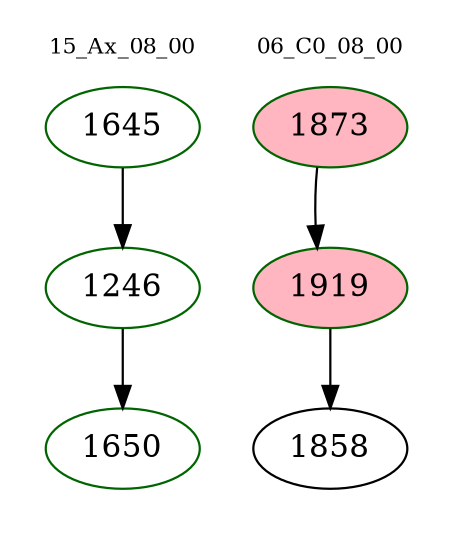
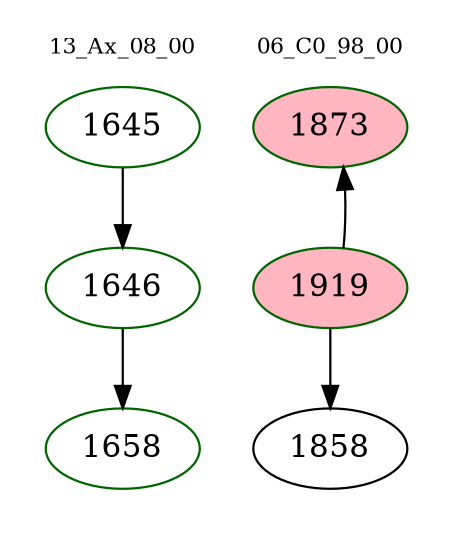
cluster "15_Ax_08_00": label "15_Ax_08_00" -> "13_Ax_08_00"
cluster "06_C0_08_00": label "06_C0_08_00" -> "06_C0_98_00"
edge "1873" -> "1919": reversed
node "1246": label "1246" -> "1646"
node "1650": label "1650" -> "1658"
